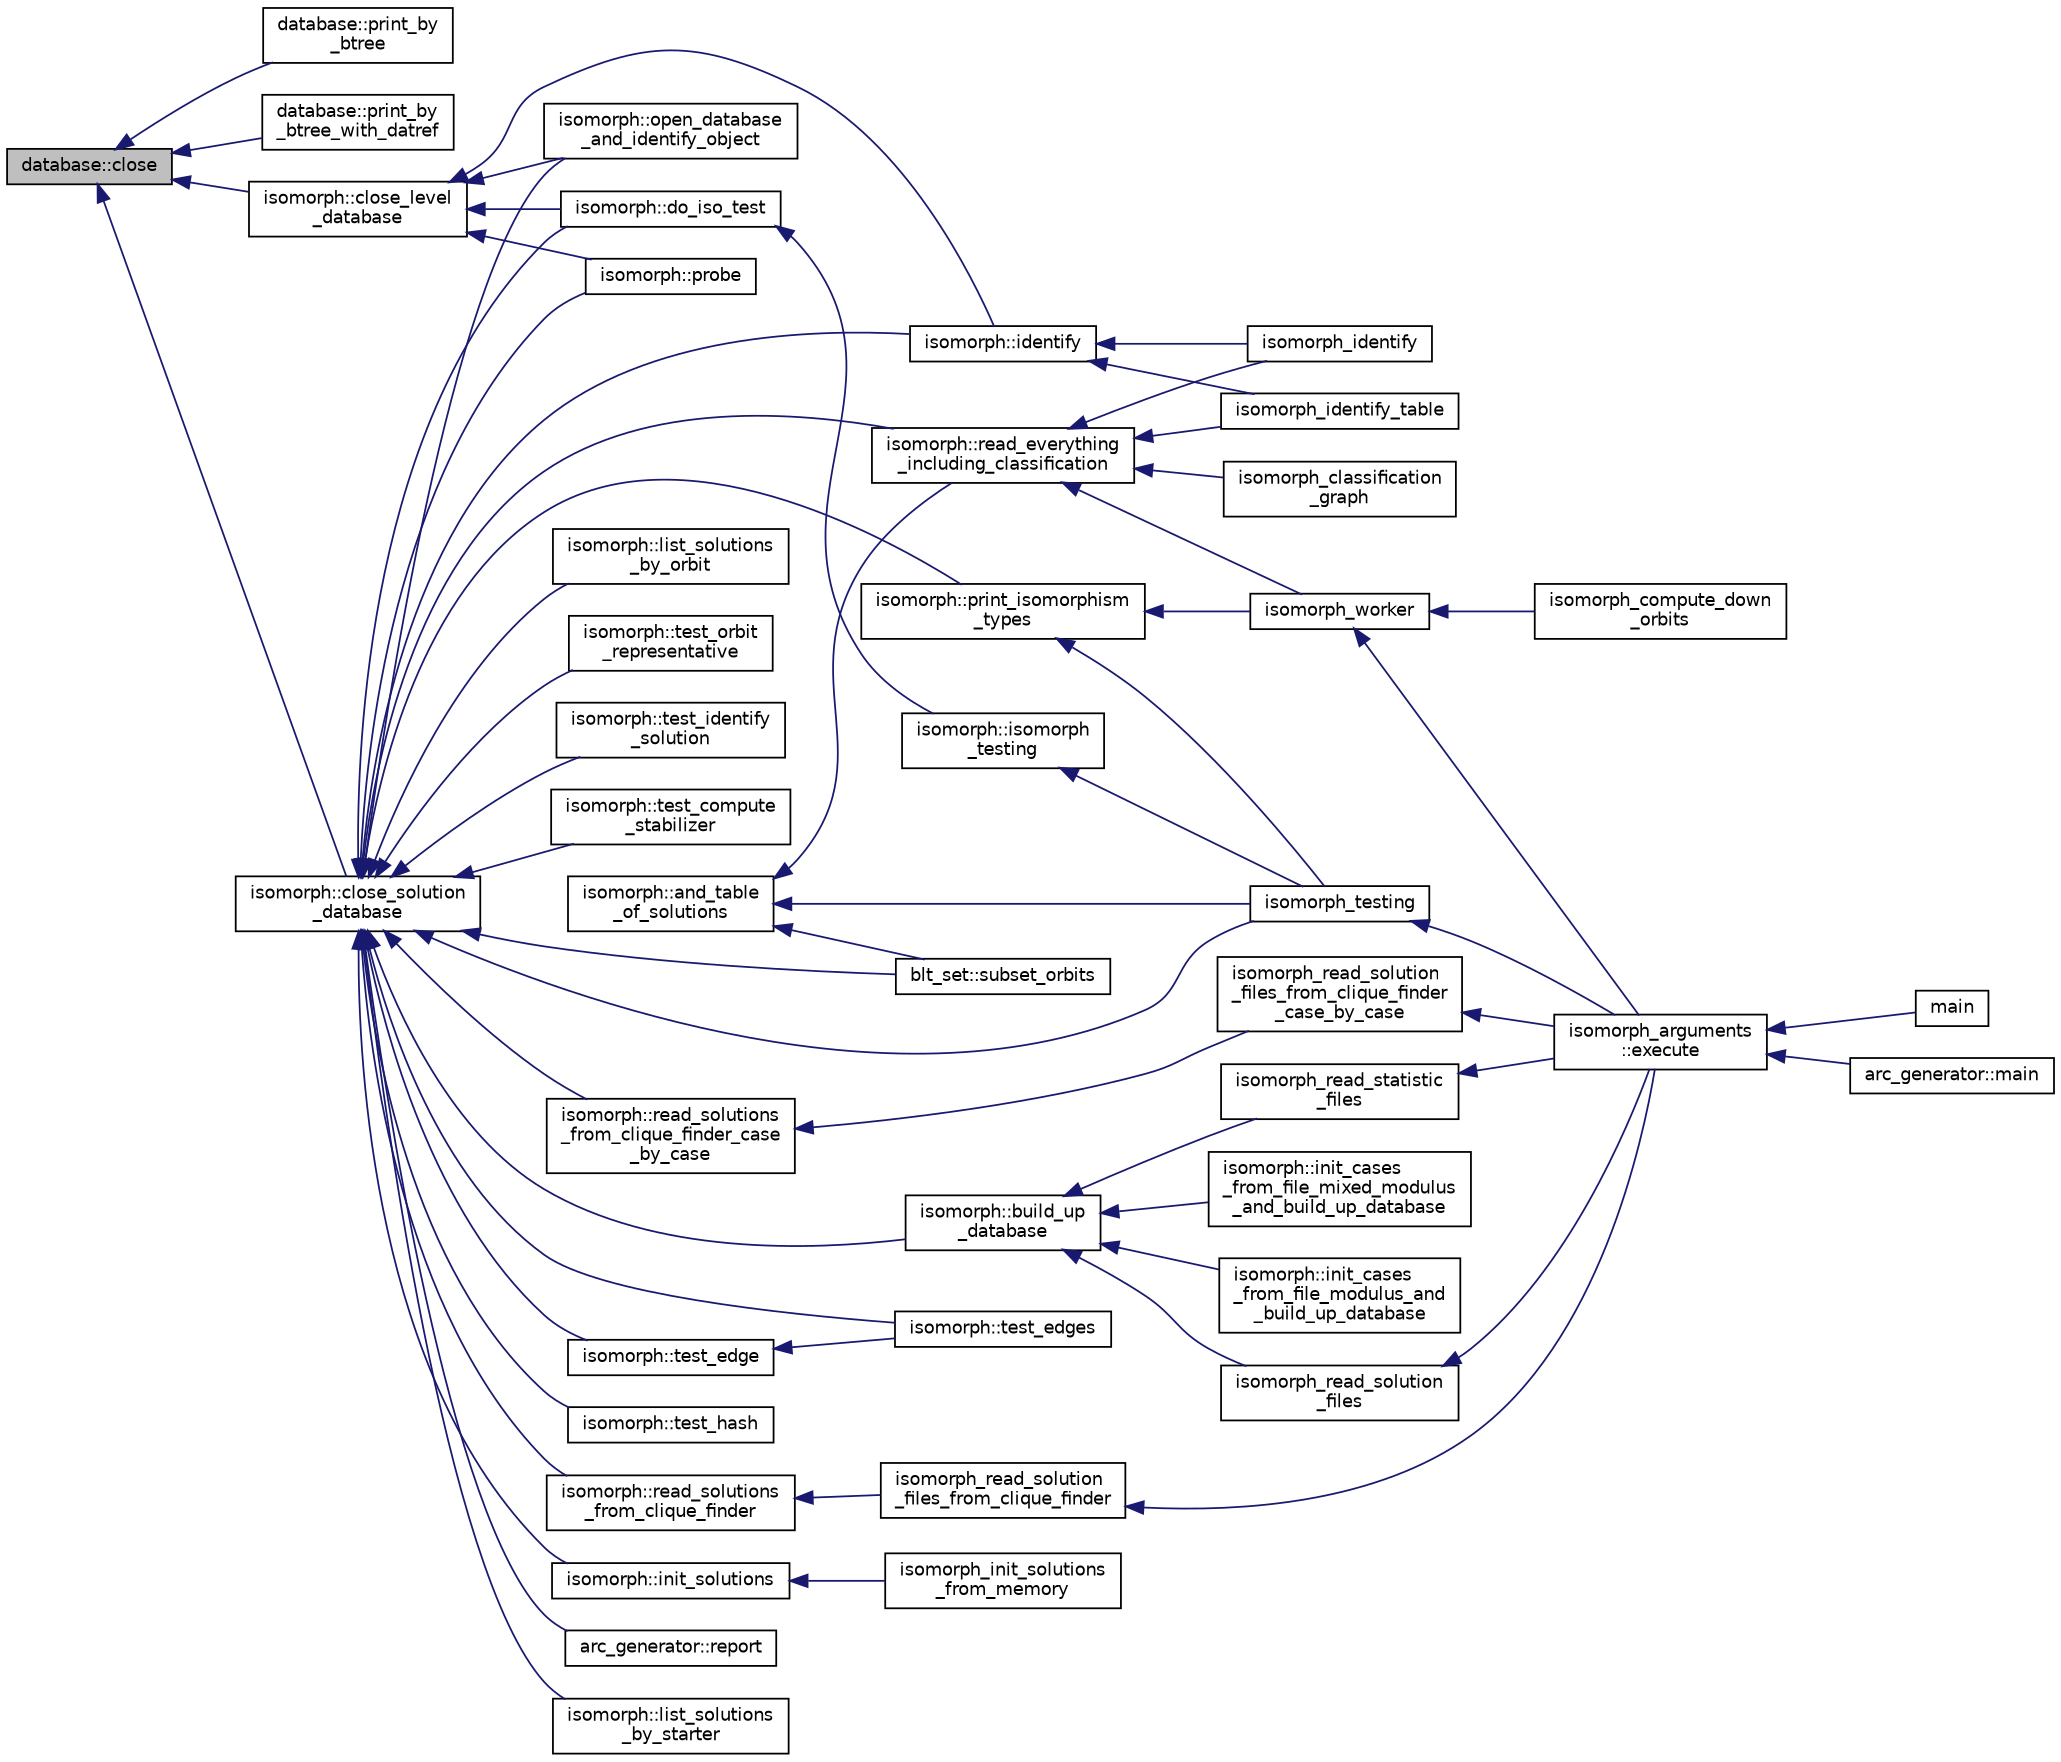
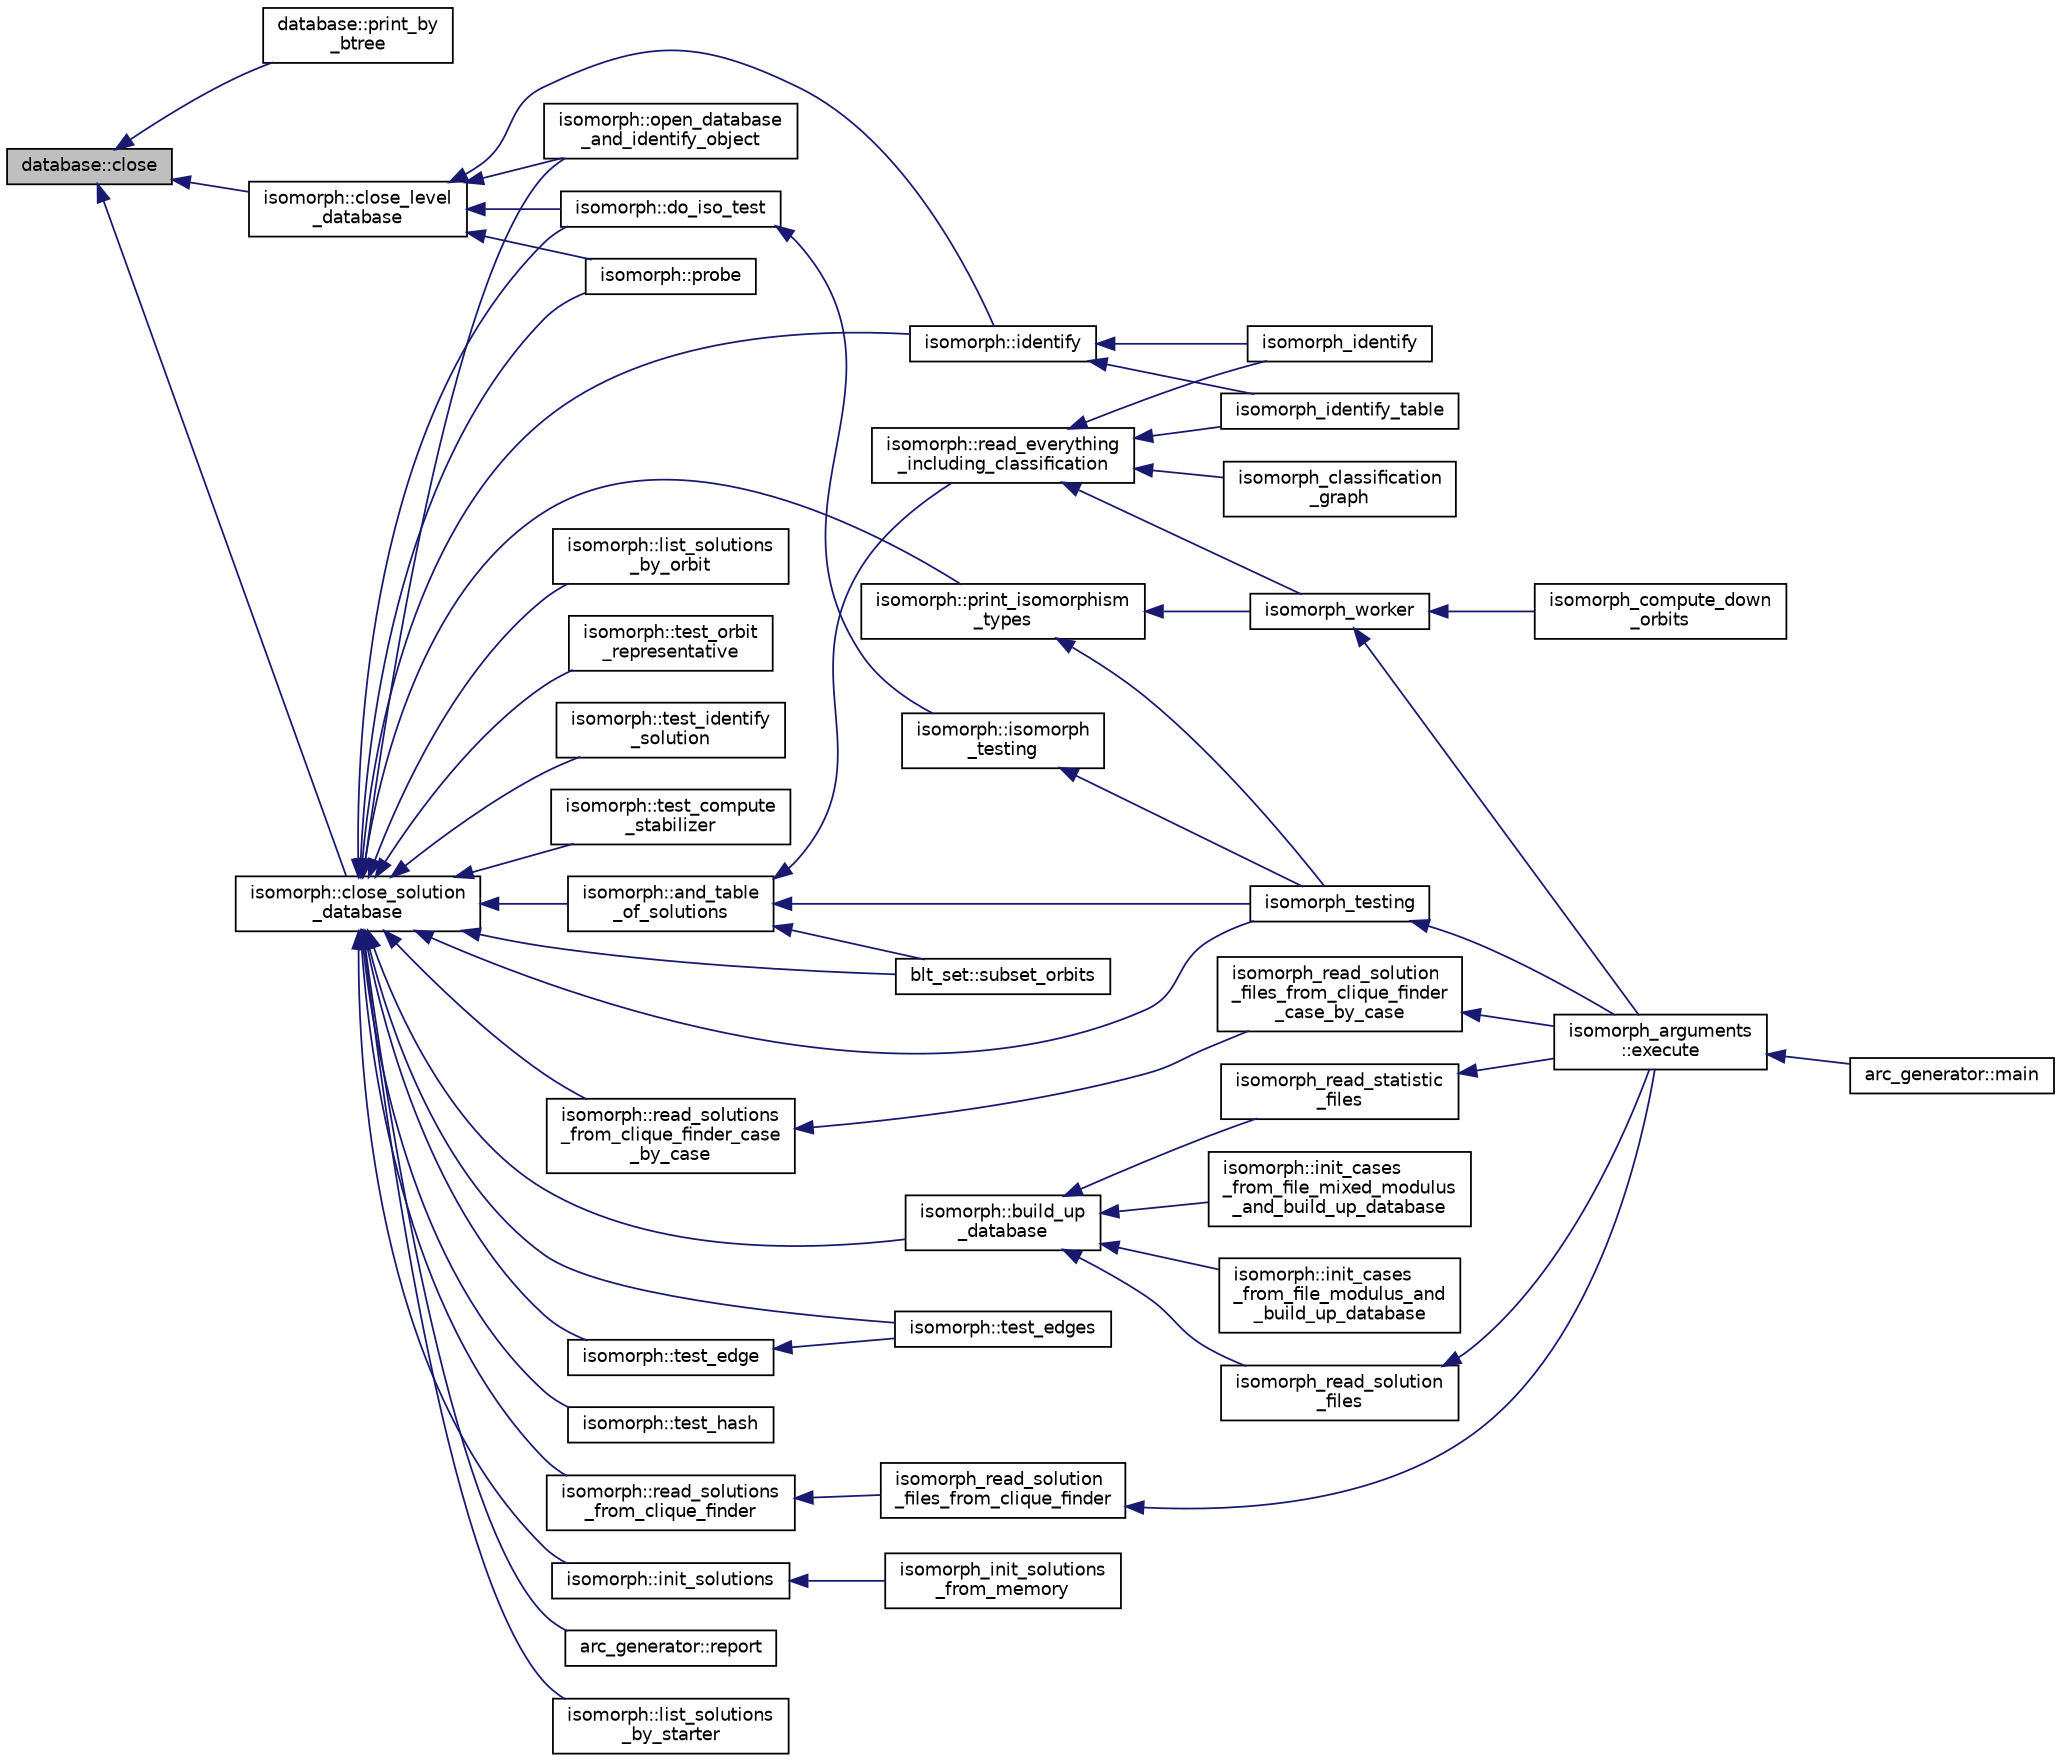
node "database::print_by _btree_with_datref": removed
edge "isomorph::read_everything _including_classification" -> "isomorph::close_solution _database": now "isomorph::and_table _of_solutions" -> "isomorph::close_solution _database"
node "main": removed
